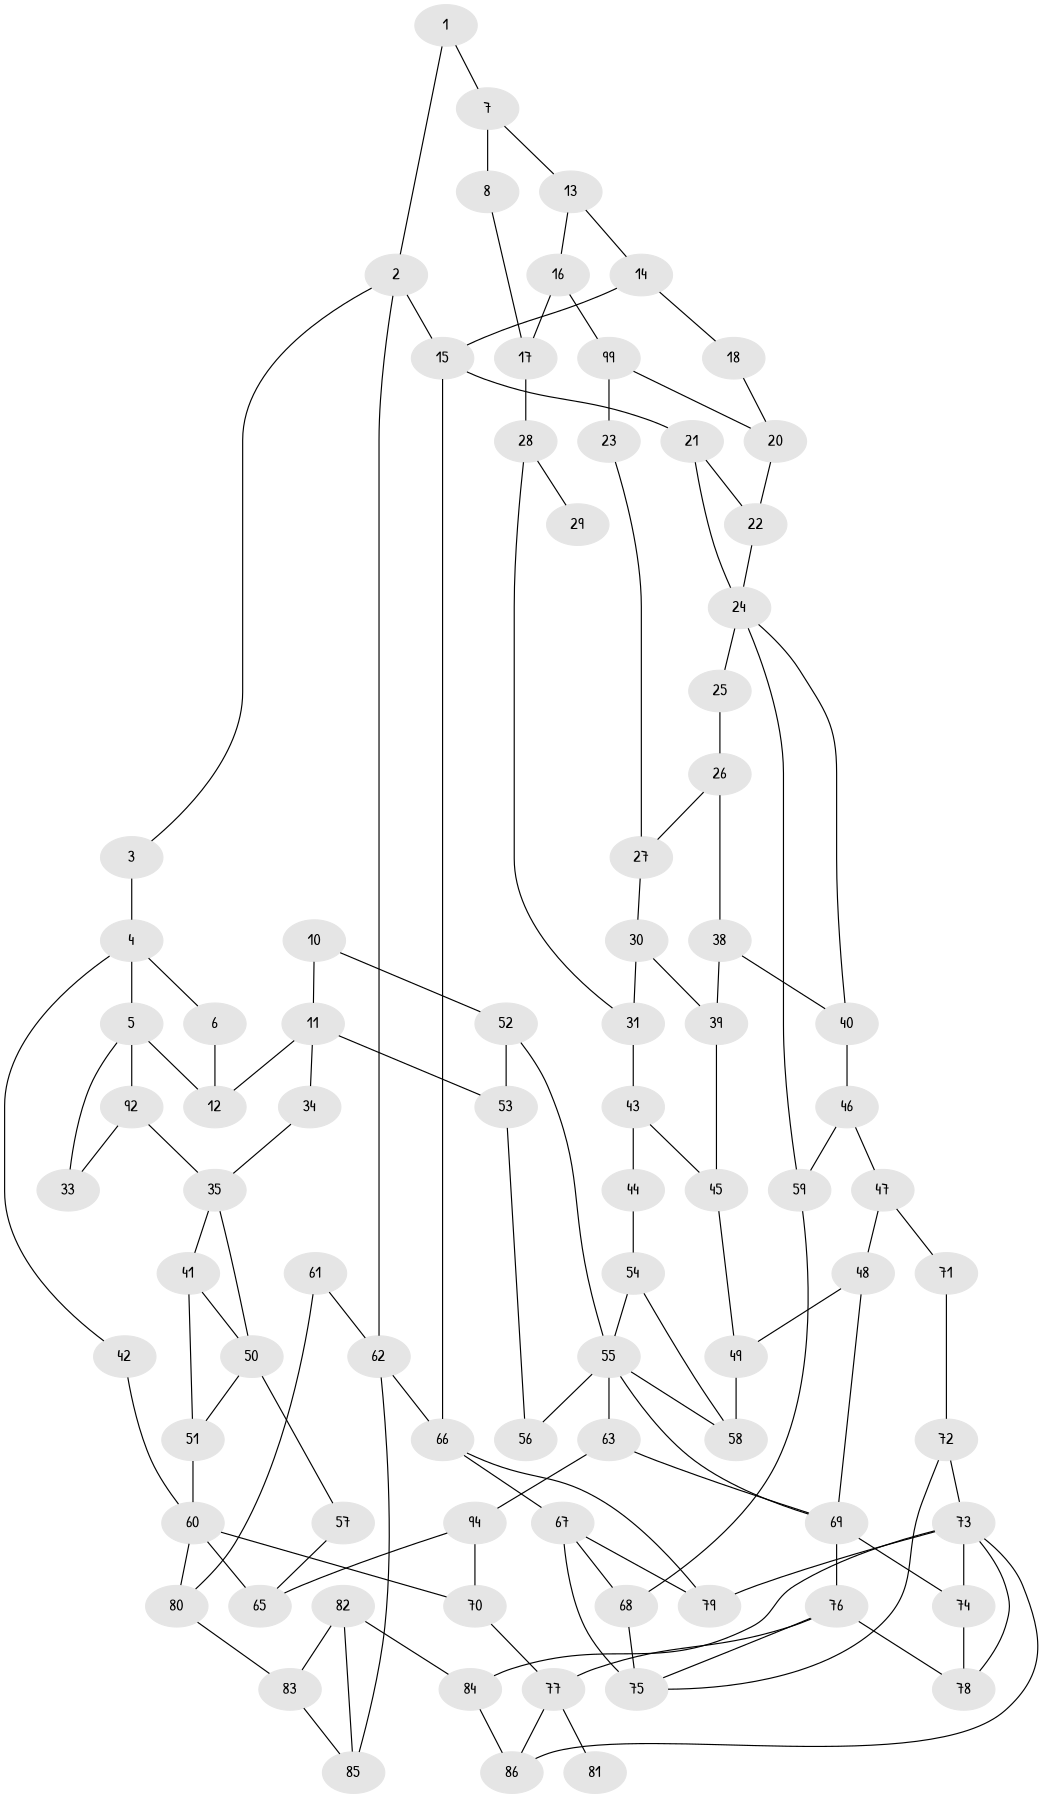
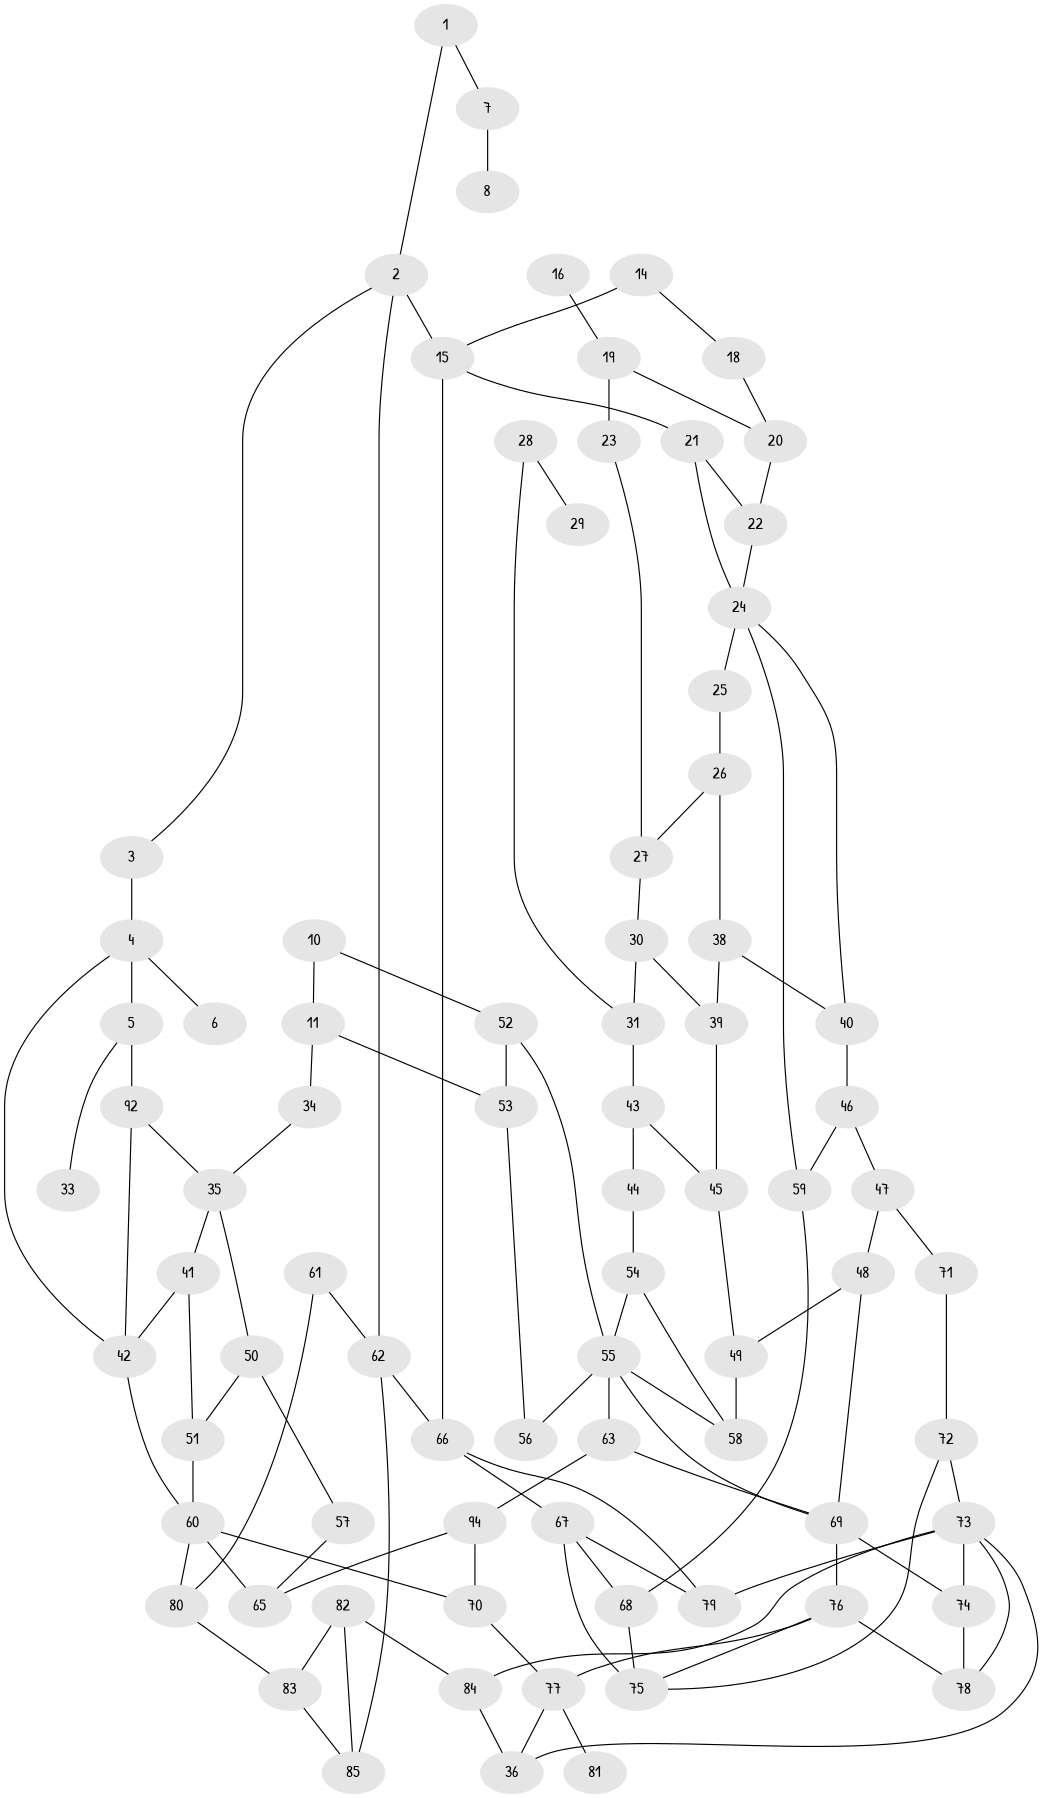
node "13": removed
node "17": removed
node "99": label "99" -> "19"
node "12": removed
edge "92" -- "33": now "92" -- "42"
edge "41" -- "50": now "41" -- "42"
node "86": label "86" -> "36"
